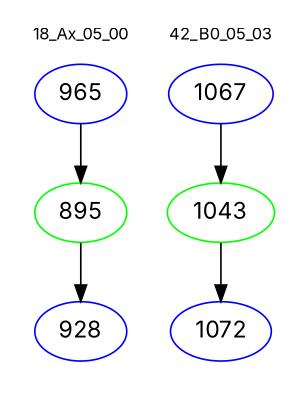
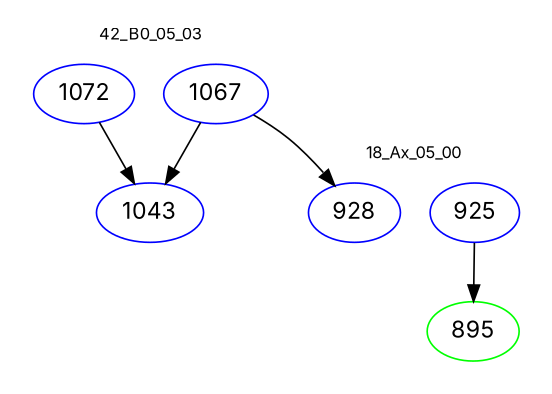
node "965": label "965" -> "925"
node "1043": color green -> blue
edge "895" -> "928": now "1067" -> "928"
edge "1043" -> "1072": reversed
